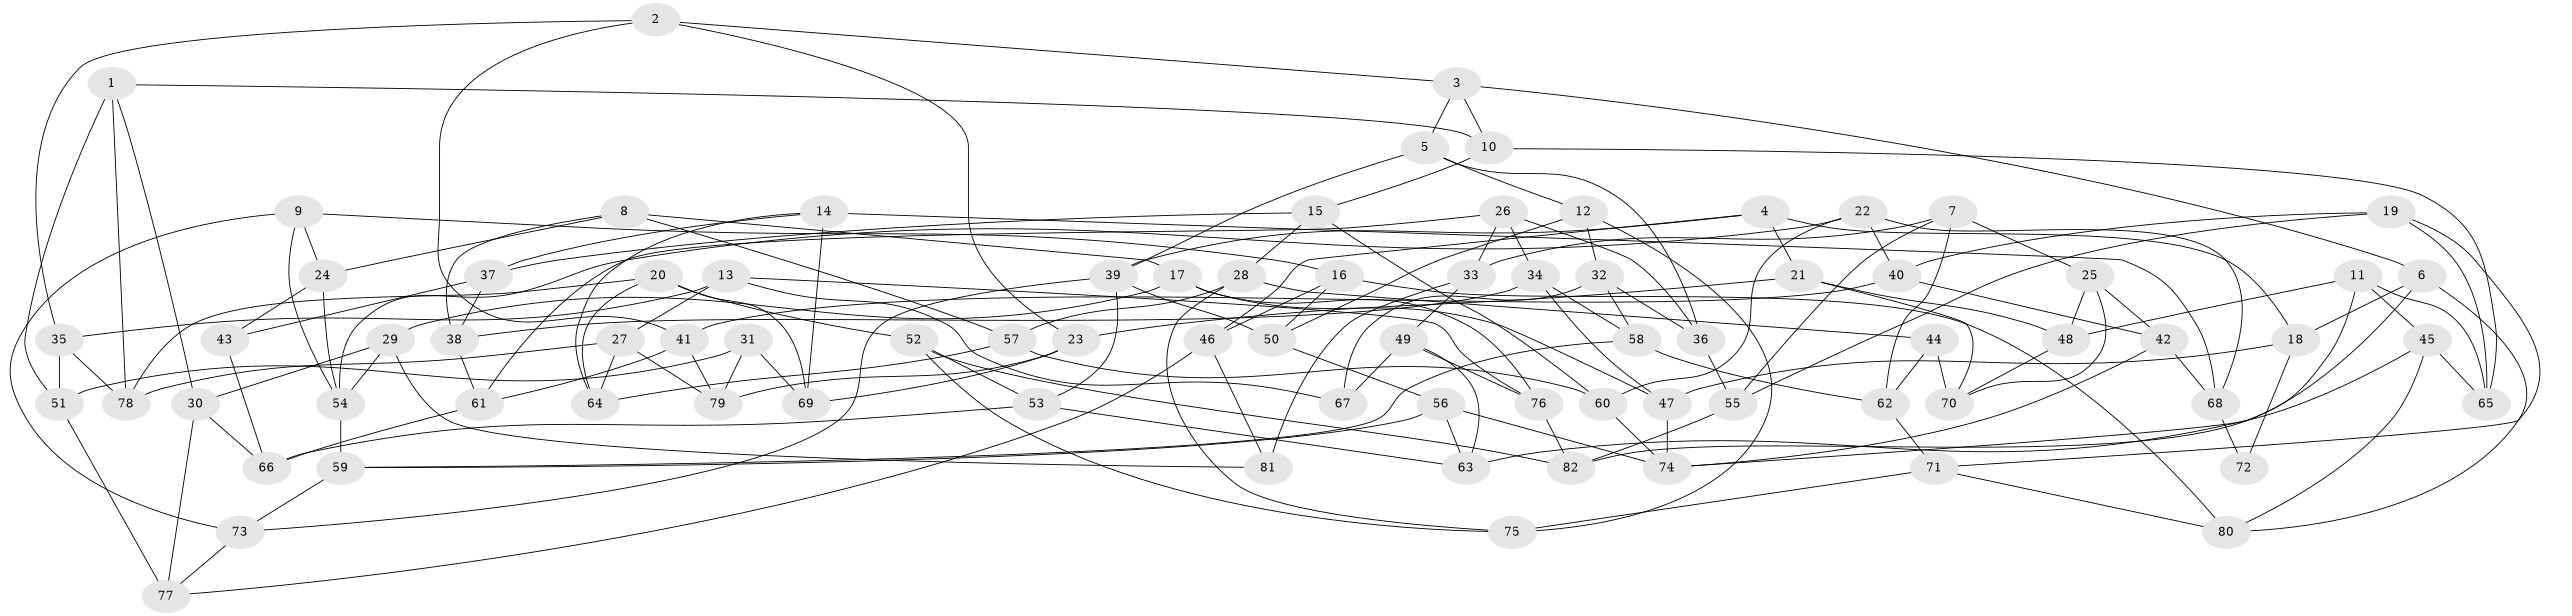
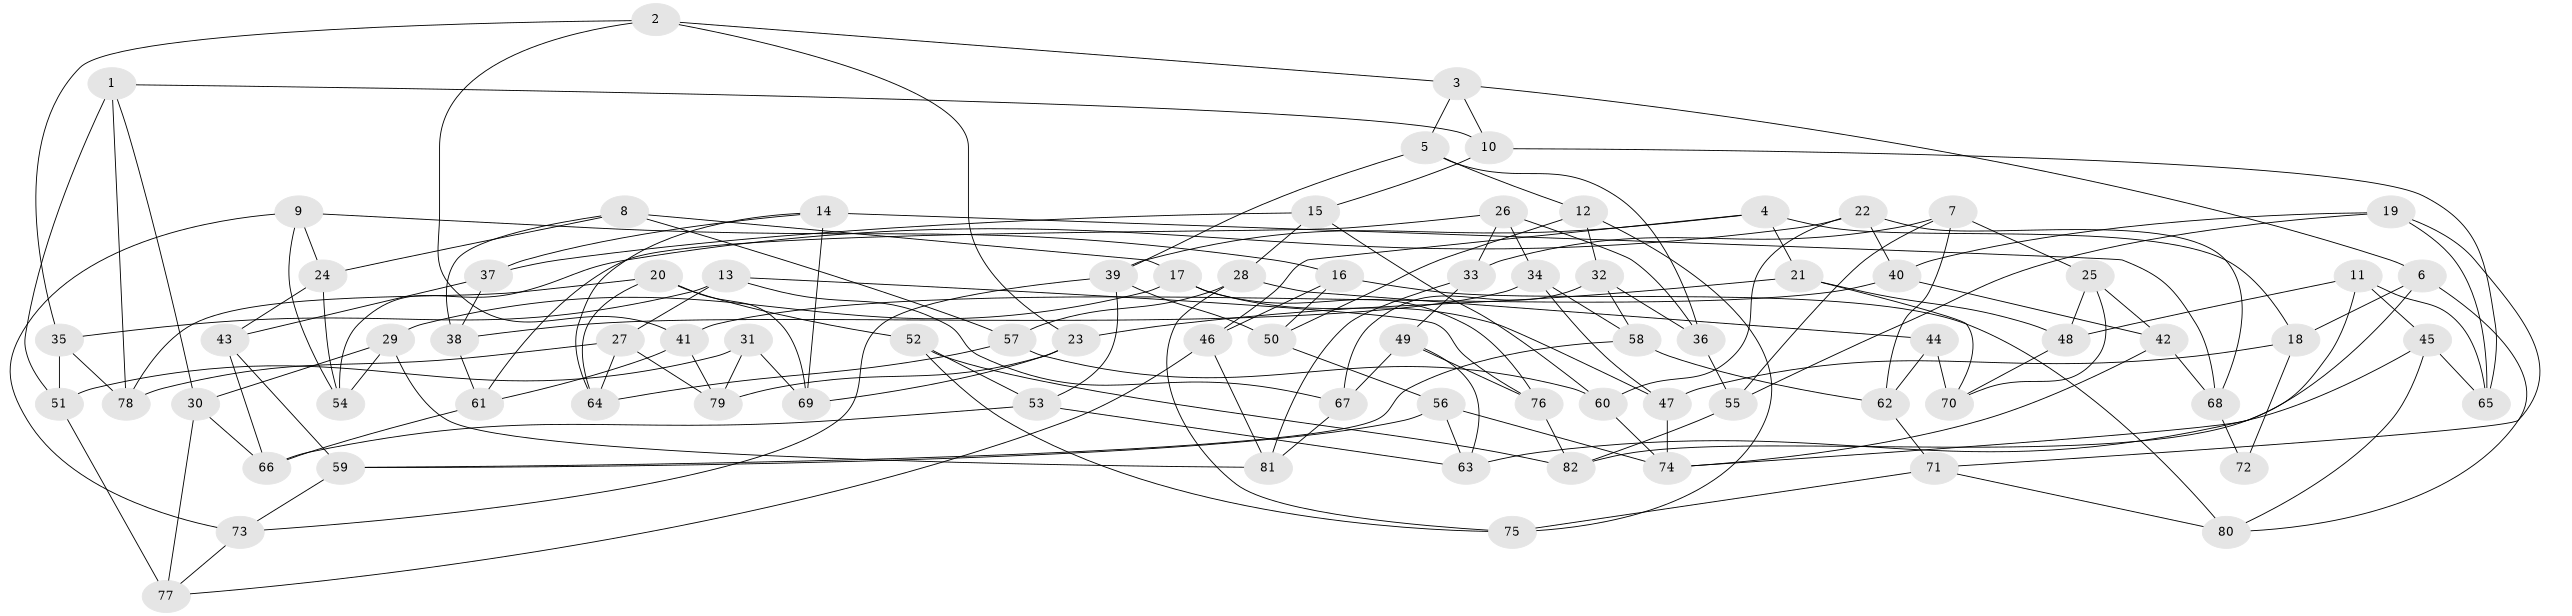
edge "54" -- "59": now "43" -- "59"
edge "67" -- "81": added
